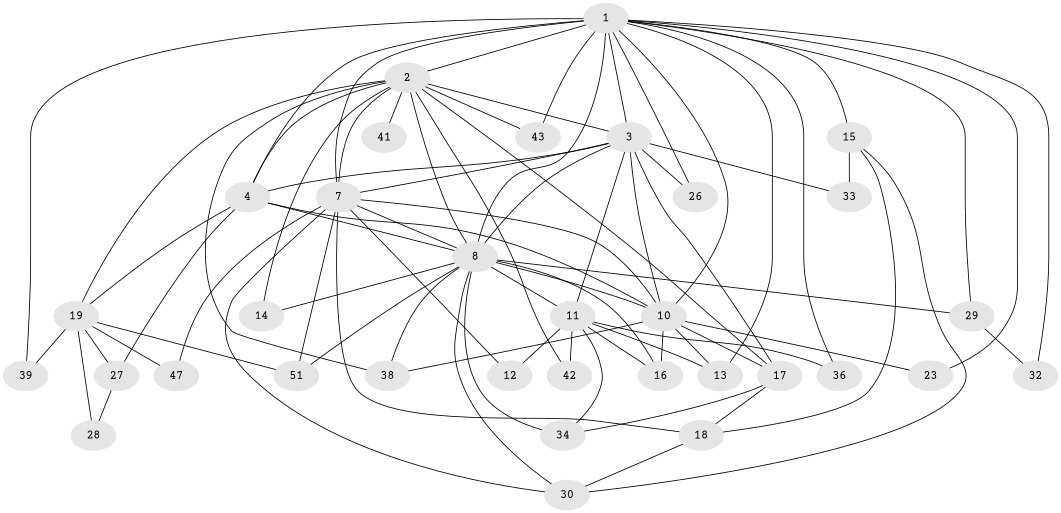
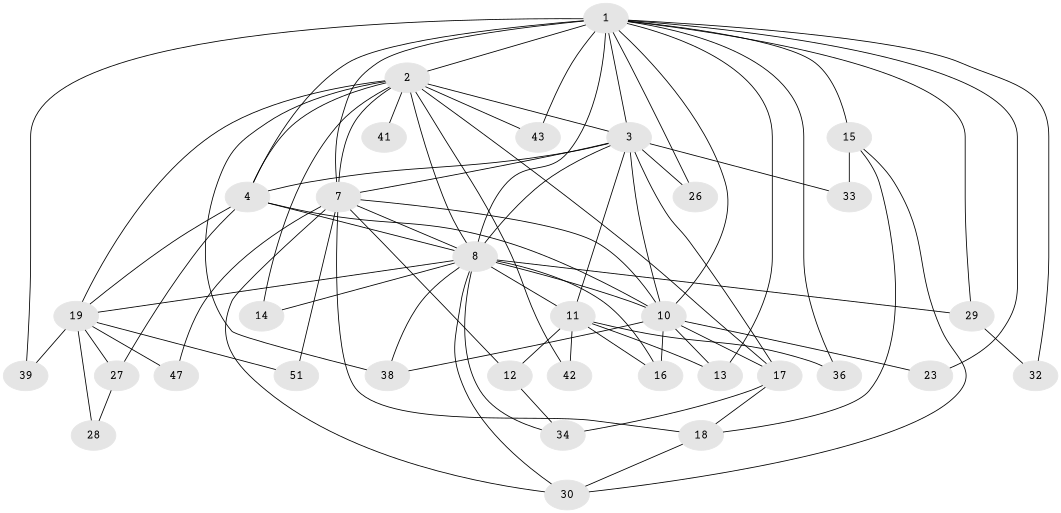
edge "8" -- "51": now "8" -- "19"
edge "11" -- "34": now "12" -- "34"
